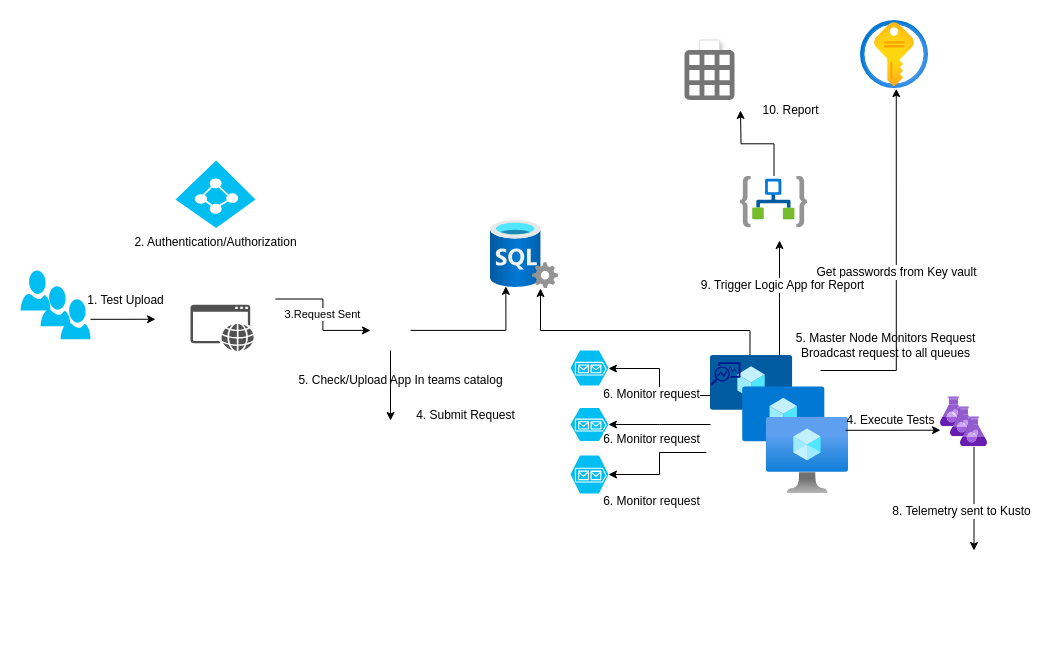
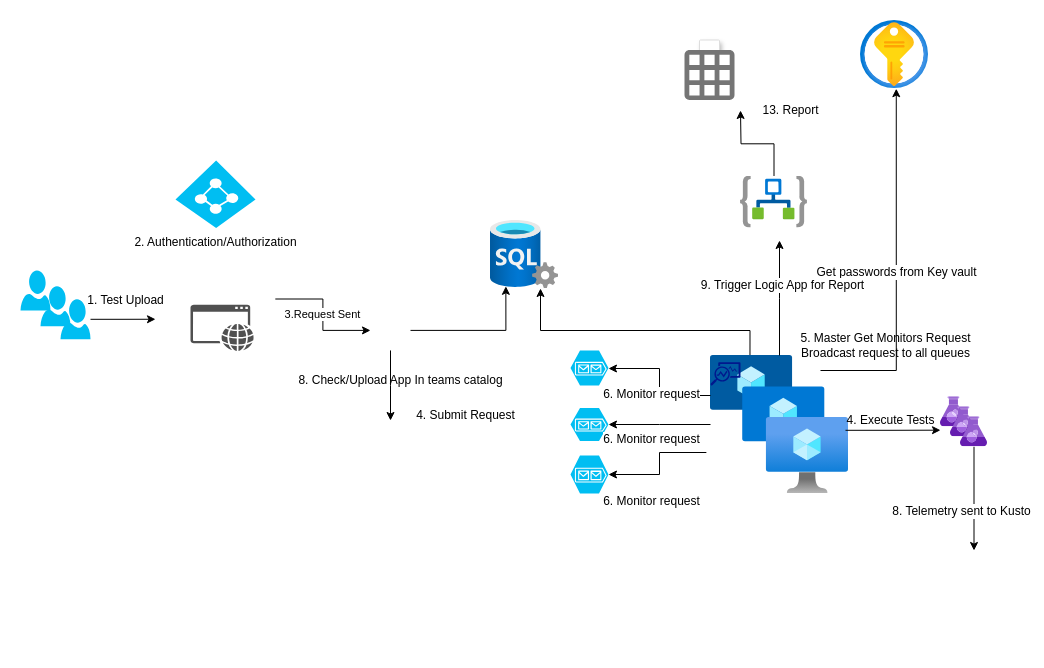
node "10. Report": label "10. Report" -> "13. Report"
node "5. Master Node Monitors Request Broadcast request to all queues": label "5. Master Node Monitors Request Broadcast request to all queues" -> "5. Master Get Monitors Request Broadcast request to all queues"
node "5. Check/Upload App In teams catalog": label "5. Check/Upload App In teams catalog" -> "8. Check/Upload App In teams catalog"
